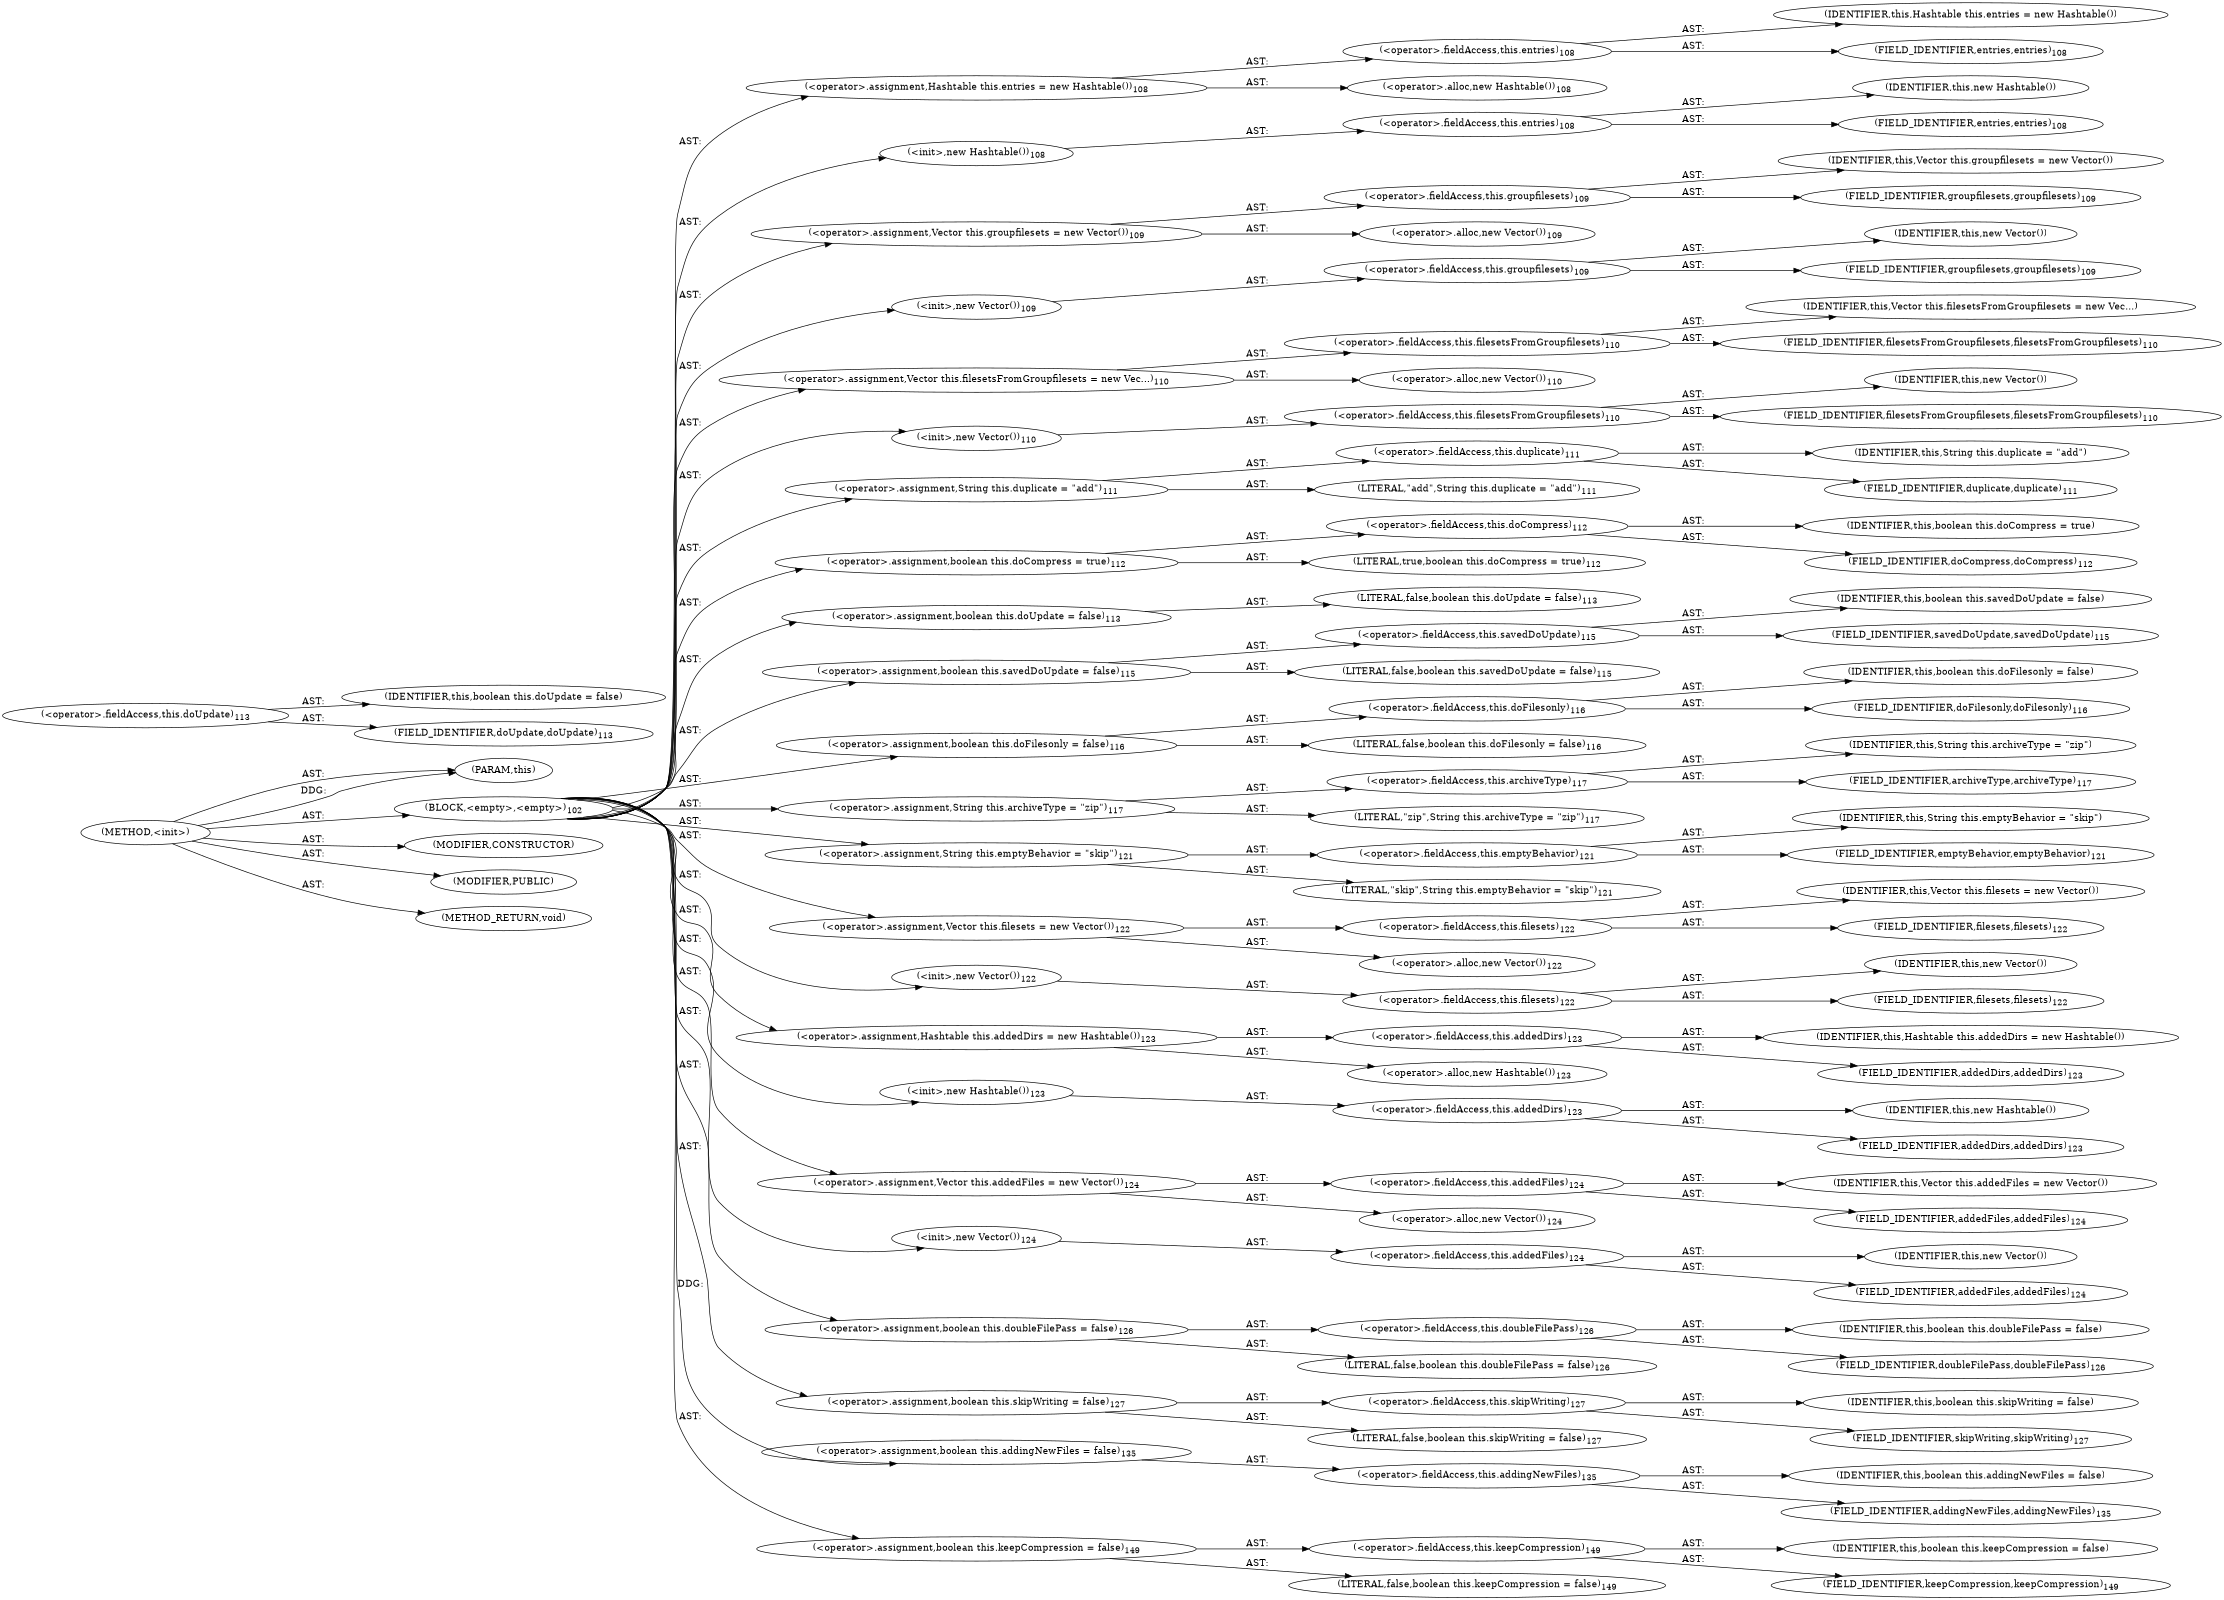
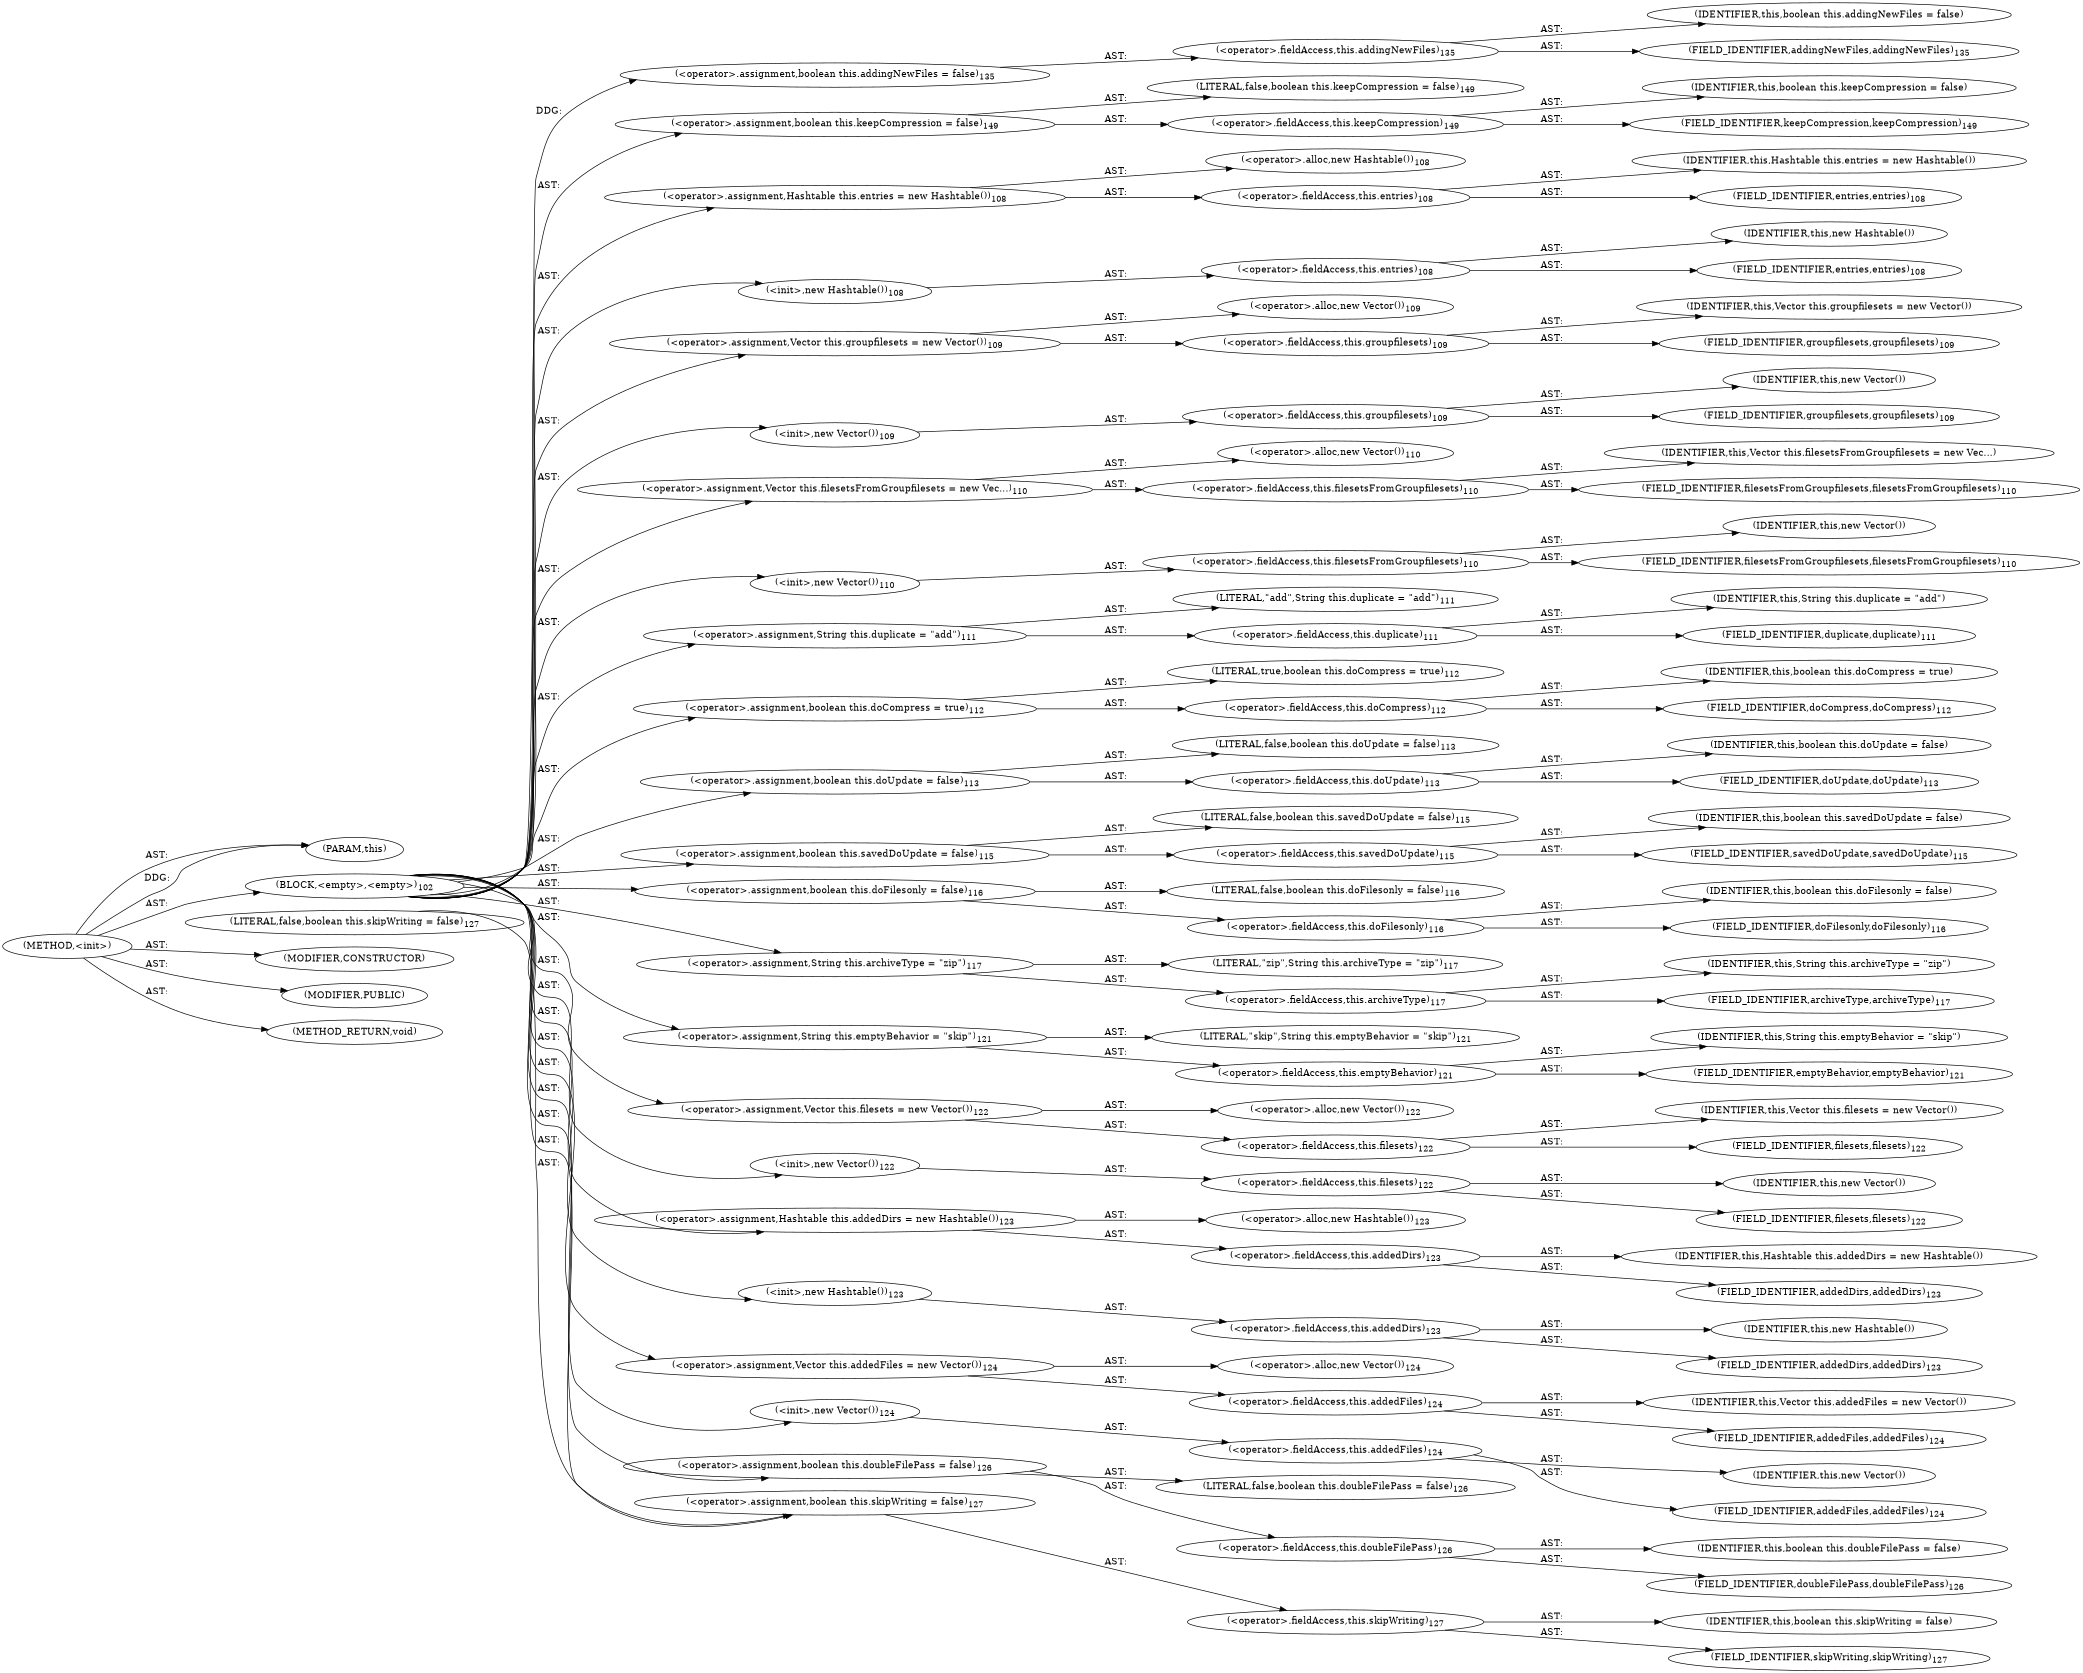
edge "(<operator>.assignment,boolean this.doUpdate = false)" -> "(<operator>.fieldAccess,this.doUpdate)": added, label "AST:"
edge "(<operator>.assignment,boolean this.skipWriting = false)" -> "(LITERAL,false,boolean this.skipWriting = false)": reversed
